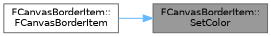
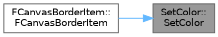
node "FCanvasBorderItem:: SetColor": label "FCanvasBorderItem:: SetColor" -> "SetColor:: SetColor"
